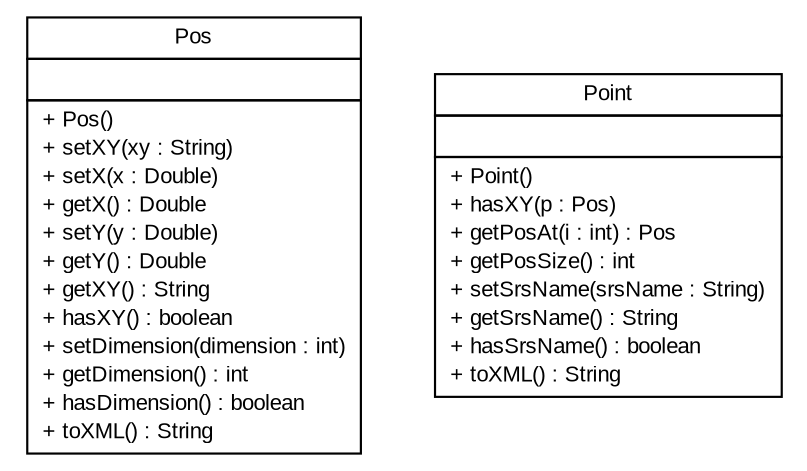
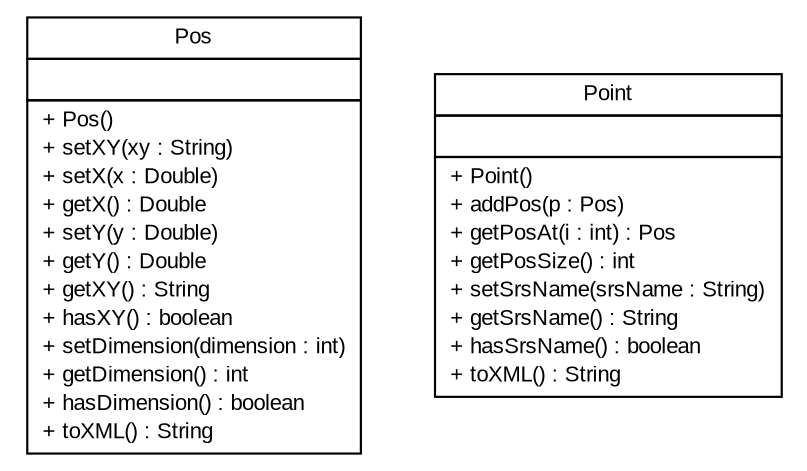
node "Point": text "+ hasXY(p : Pos)" -> "+ addPos(p : Pos)"
